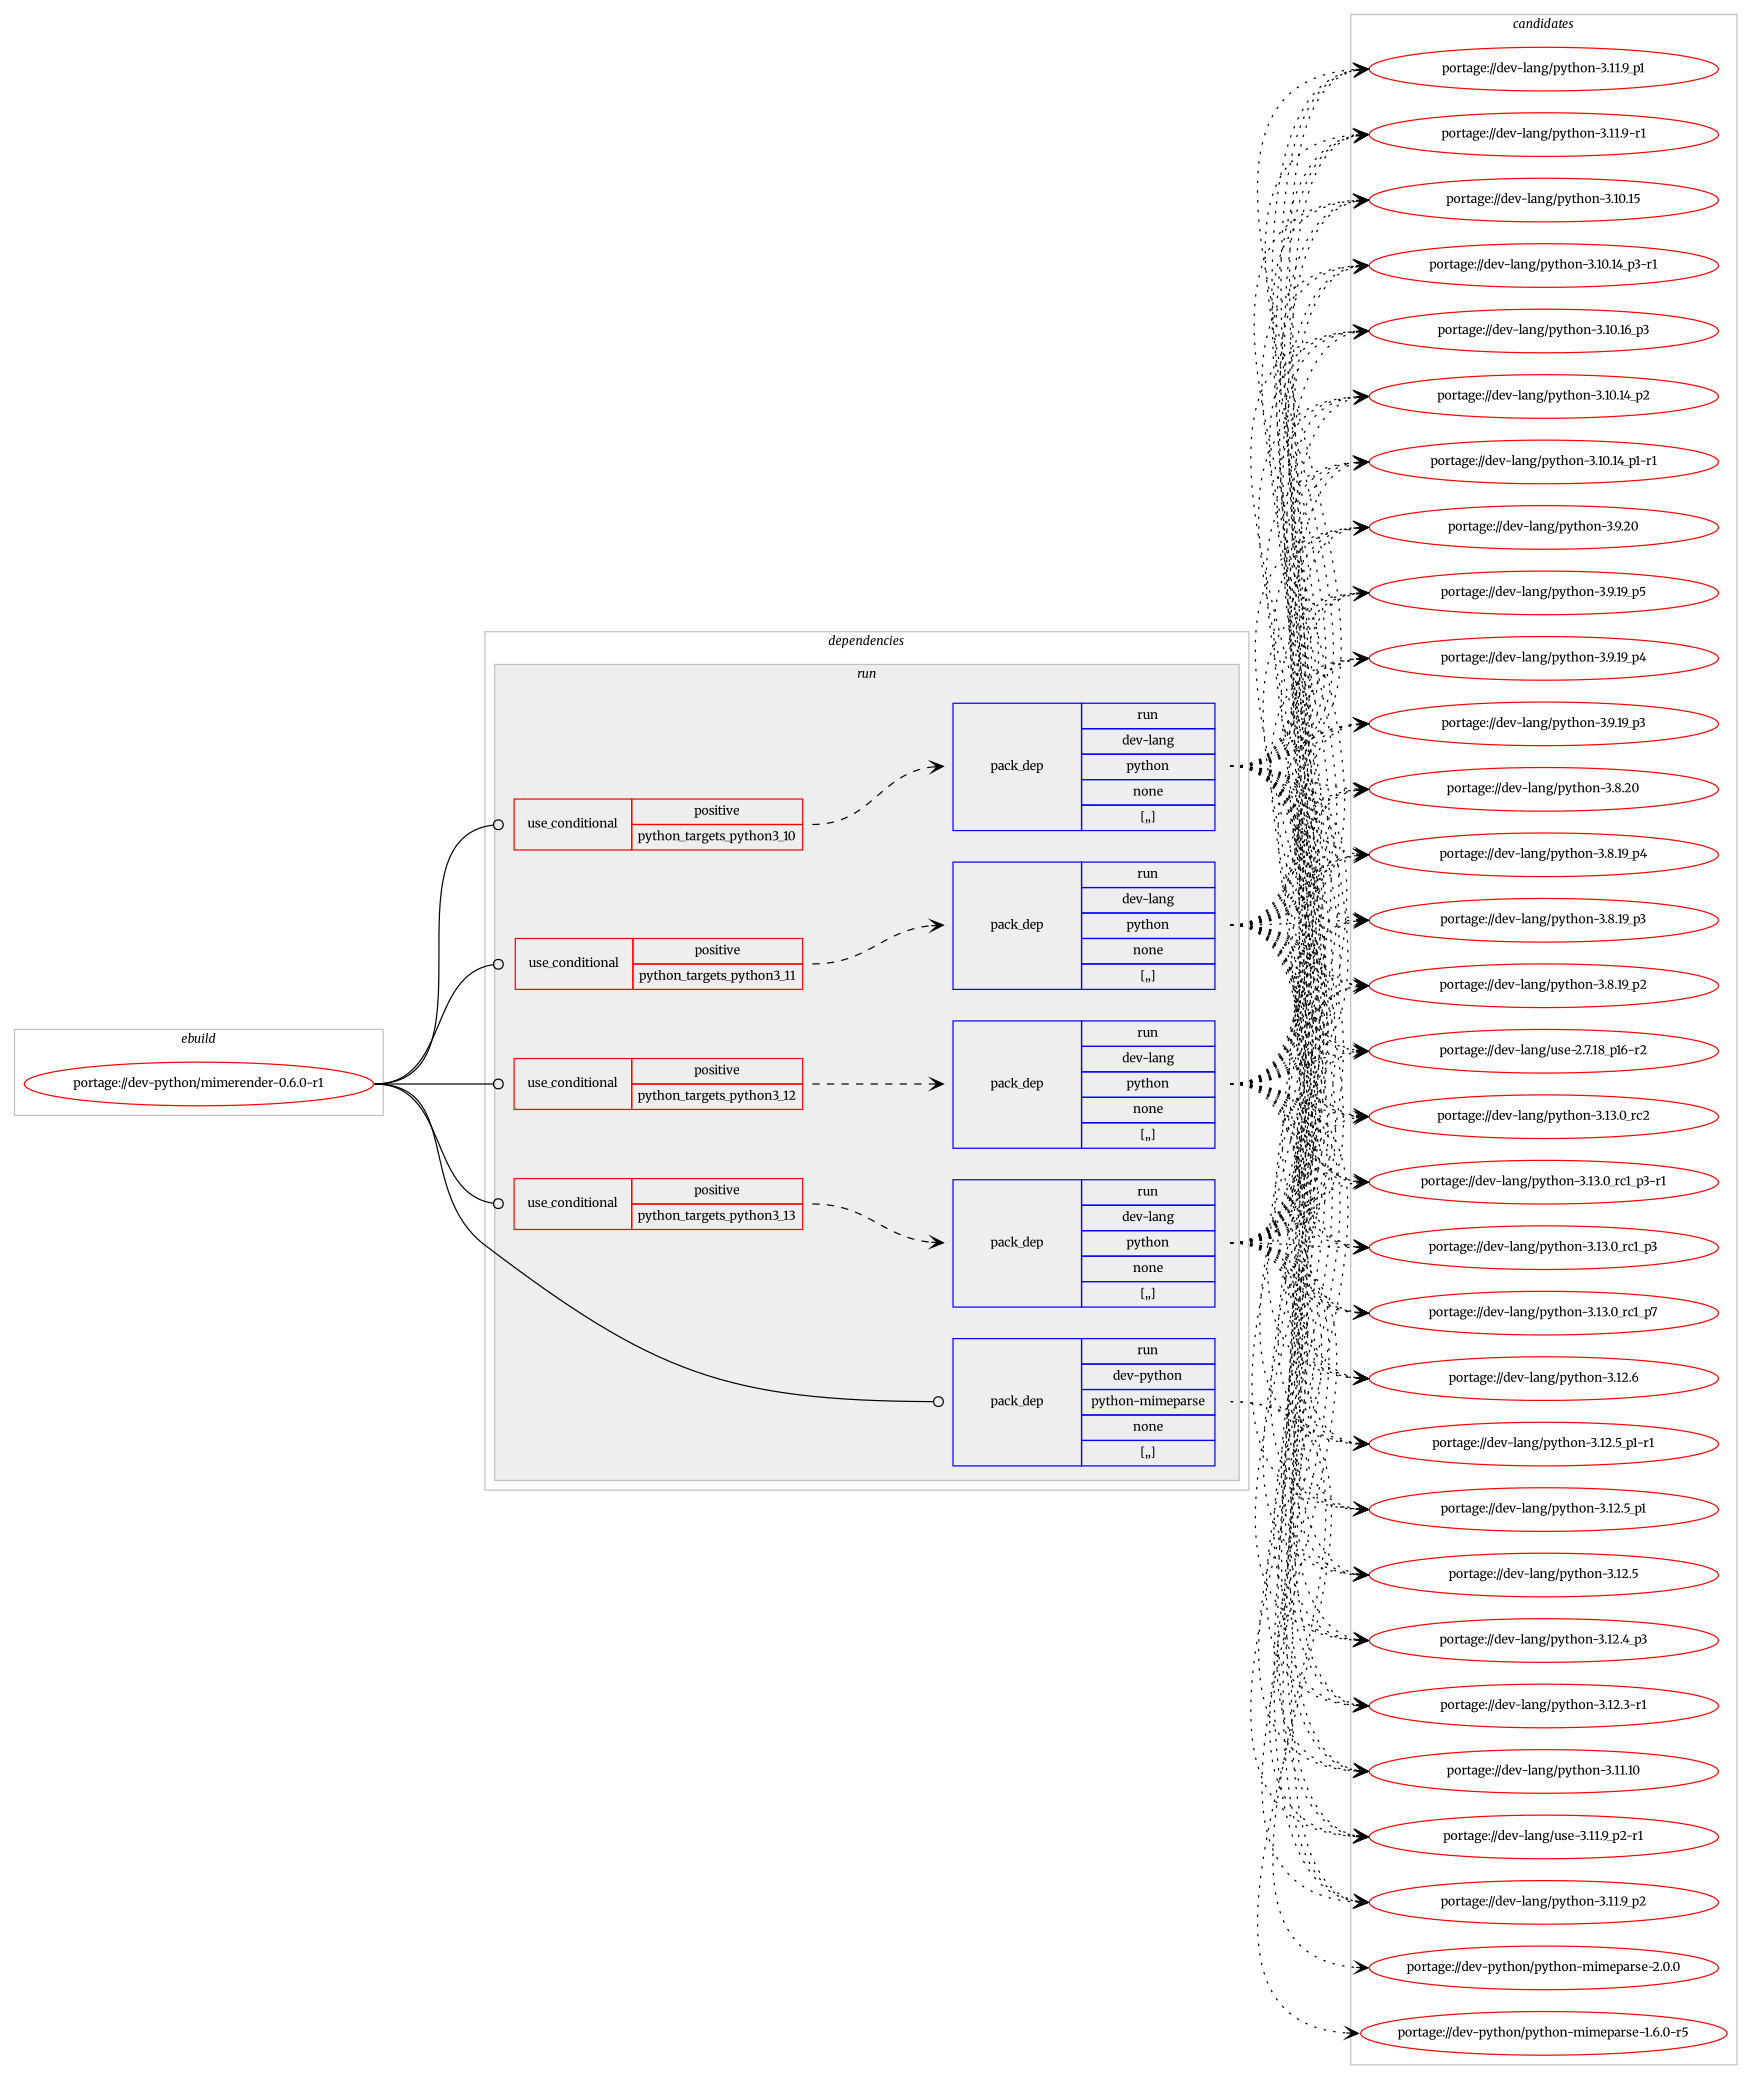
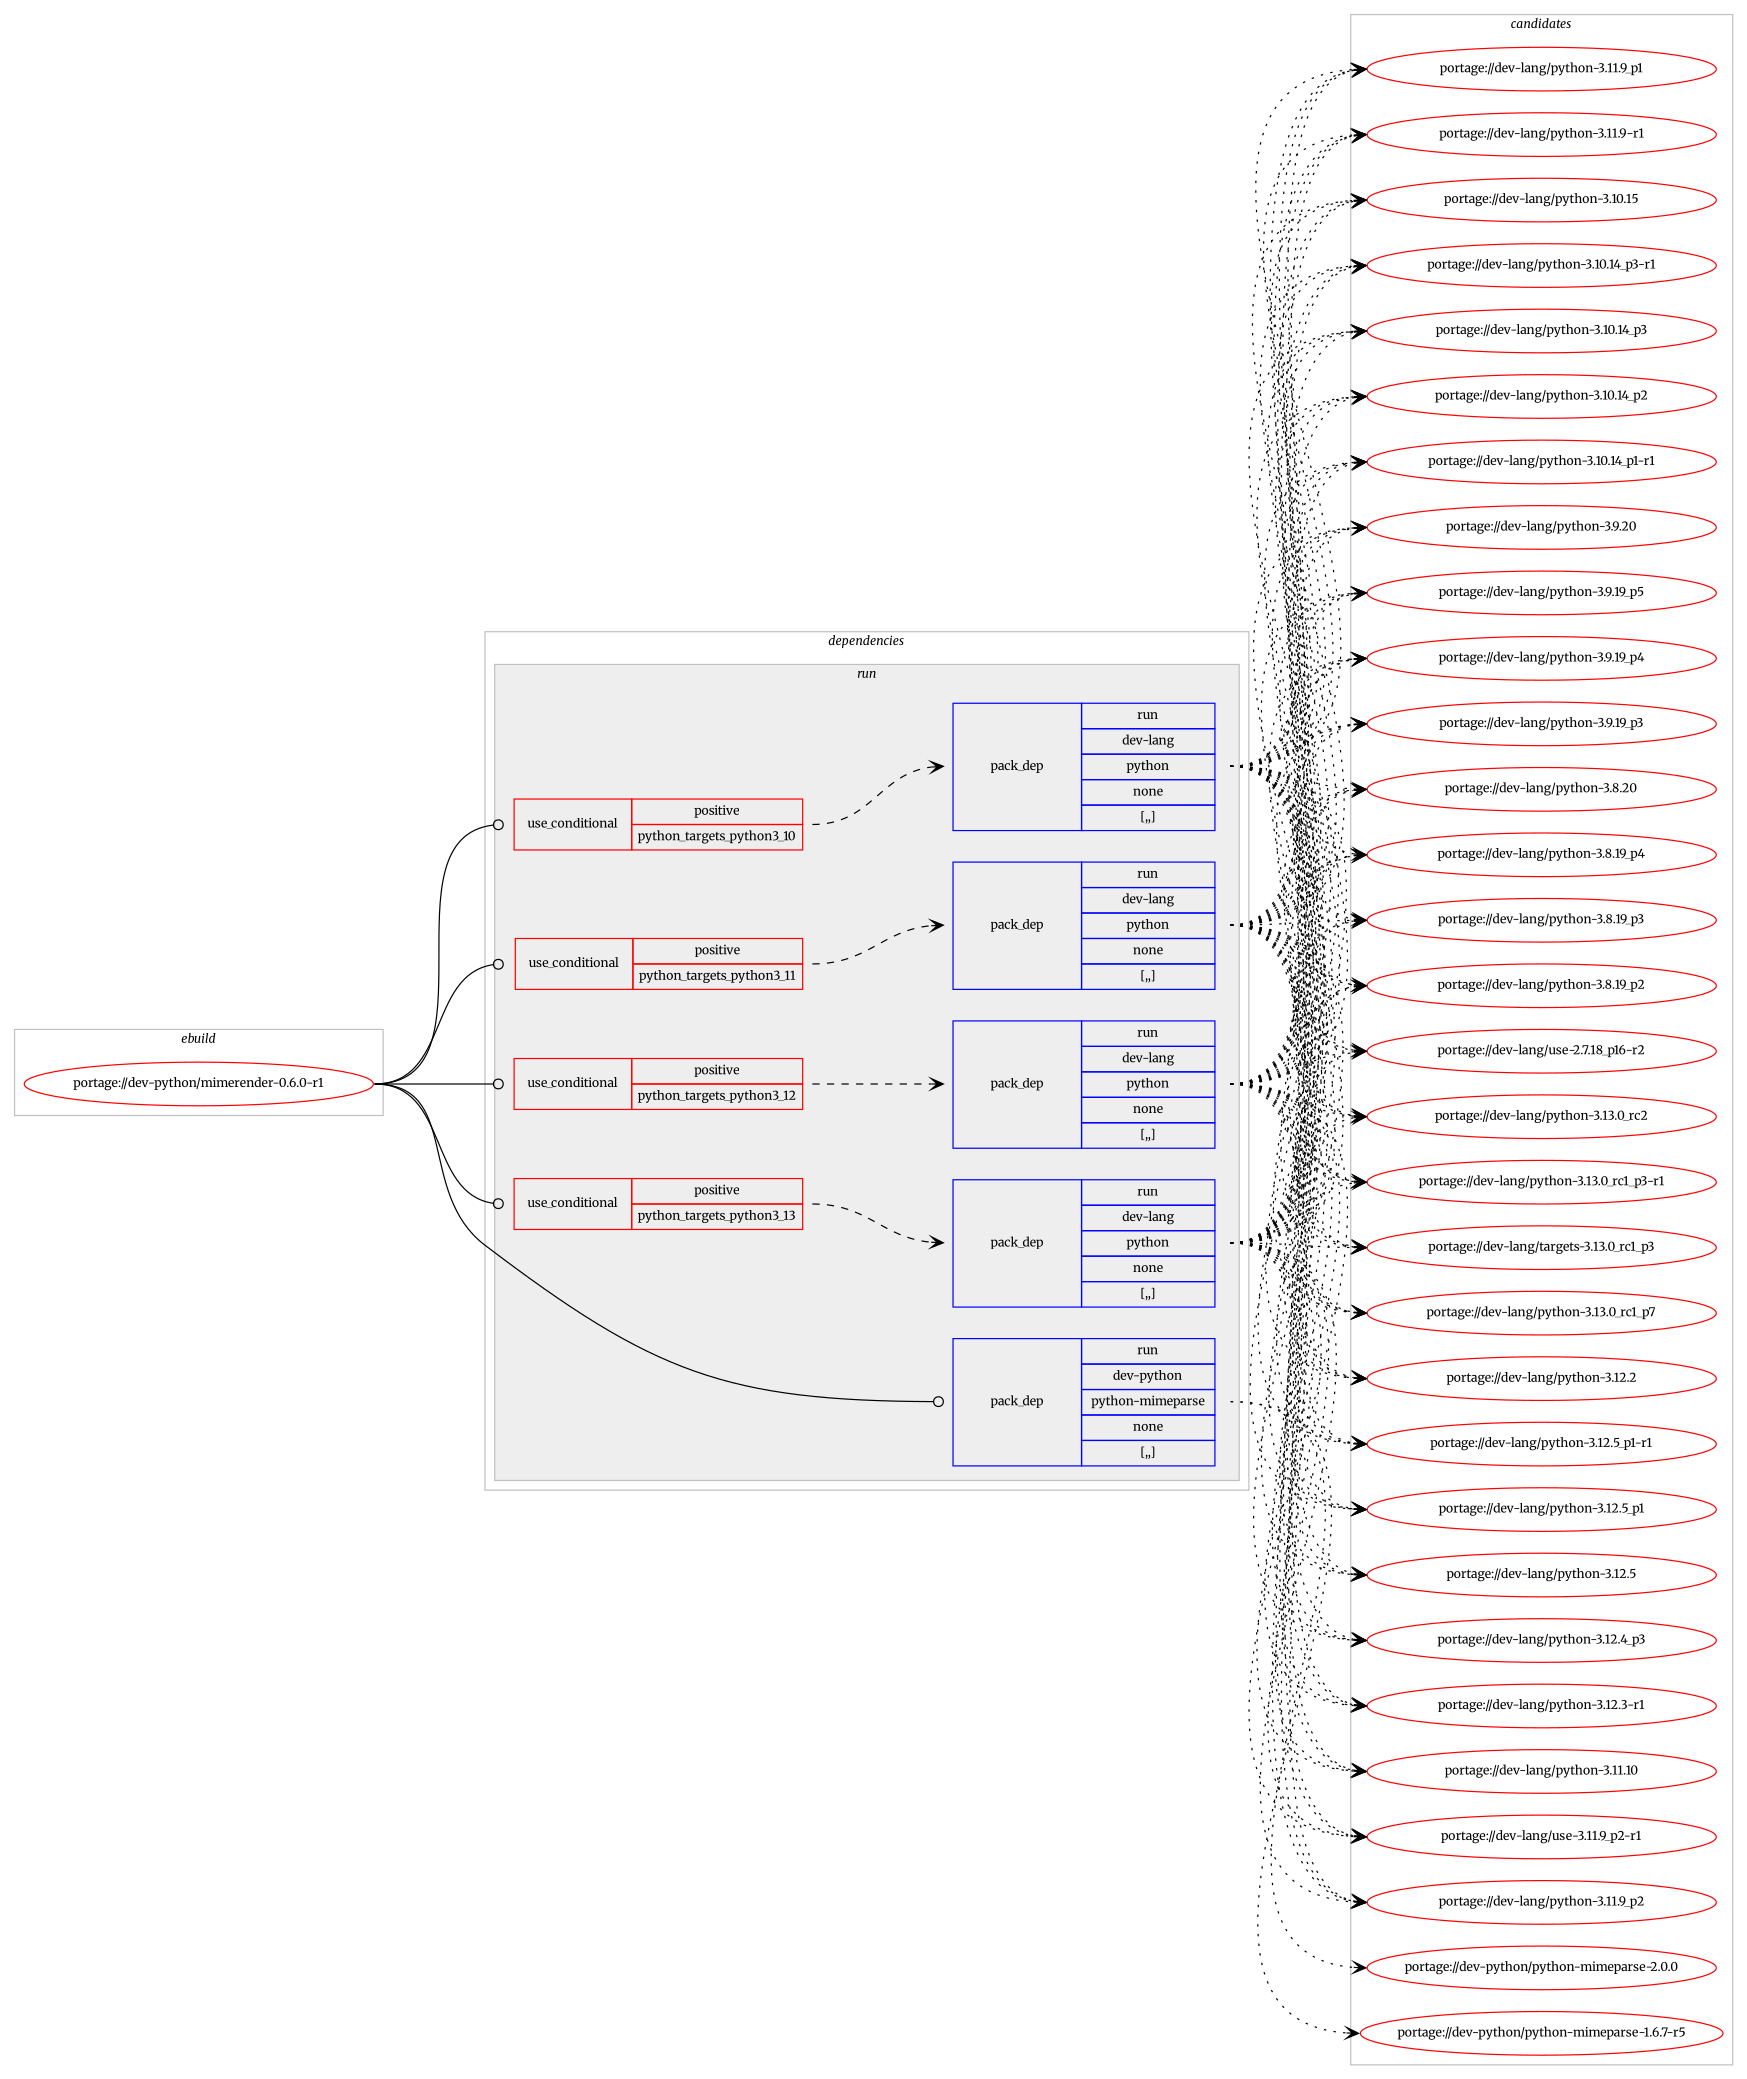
node "portage://dev-lang/python-3.10.16_p3": label "portage://dev-lang/python-3.10.16_p3" -> "portage://dev-lang/python-3.10.14_p3"
node "portage://dev-lang/python-3.13.0_rc1_p3": label "portage://dev-lang/python-3.13.0_rc1_p3" -> "portage://dev-lang/targets-3.13.0_rc1_p3"
node "portage://dev-lang/python-3.12.6": label "portage://dev-lang/python-3.12.6" -> "portage://dev-lang/python-3.12.2"
node "portage://dev-python/python-mimeparse-1.6.0-r5": label "portage://dev-python/python-mimeparse-1.6.0-r5" -> "portage://dev-python/python-mimeparse-1.6.7-r5"
